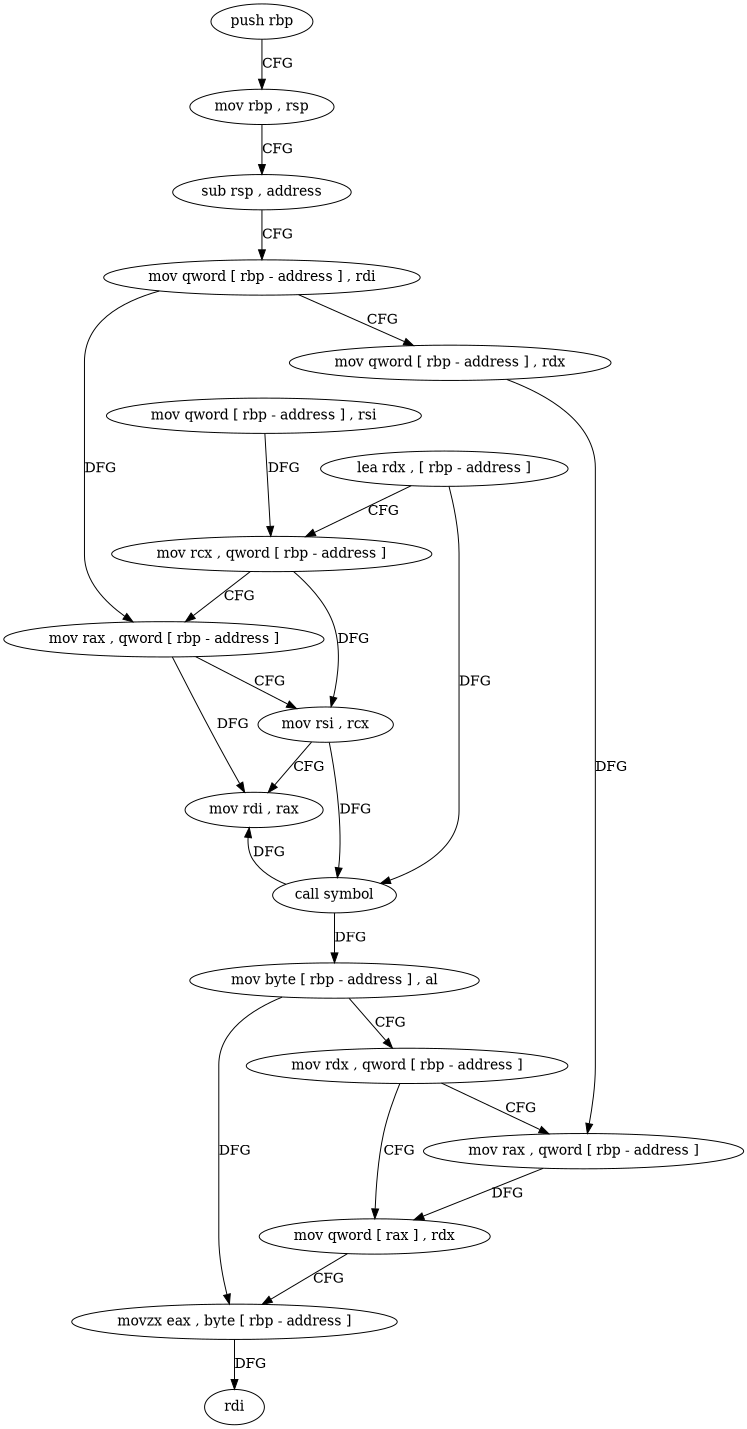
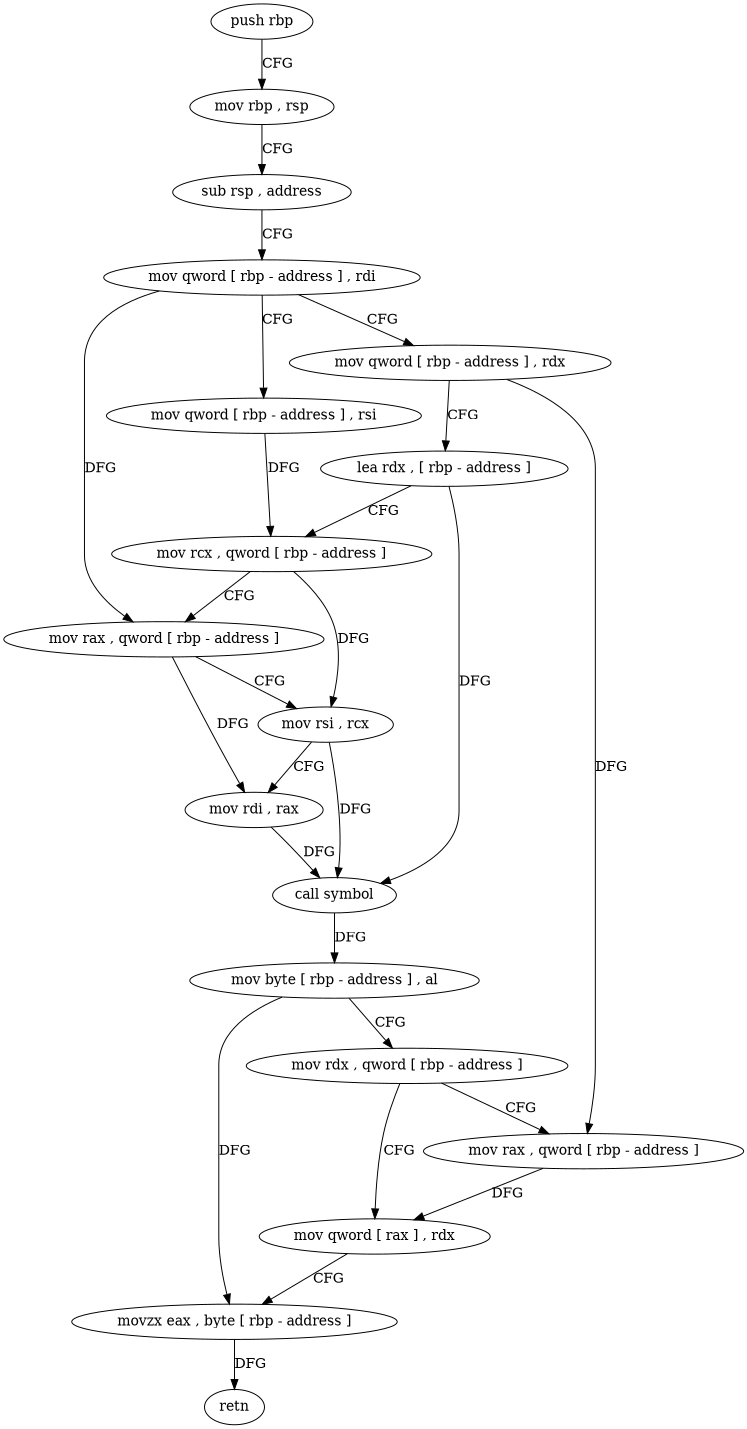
edge "mov qword [ rbp - address ] , rdi" -> "mov qword [ rbp - address ] , rsi": added, label "CFG"
edge "mov qword [ rbp - address ] , rdx" -> "lea rdx , [ rbp - address ]": added, label "CFG"
edge "call symbol" -> "mov rdi , rax": reversed
node "rdi": label "rdi" -> "retn"
